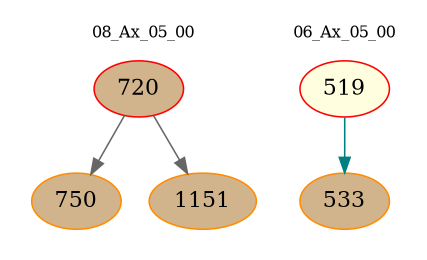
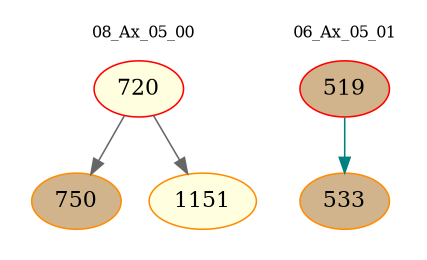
cluster "06_Ax_05_00": label "06_Ax_05_00" -> "06_Ax_05_01"
node "720": fillcolor tan -> lightyellow
node "519": fillcolor lightyellow -> tan
node "1151": fillcolor tan -> lightyellow
